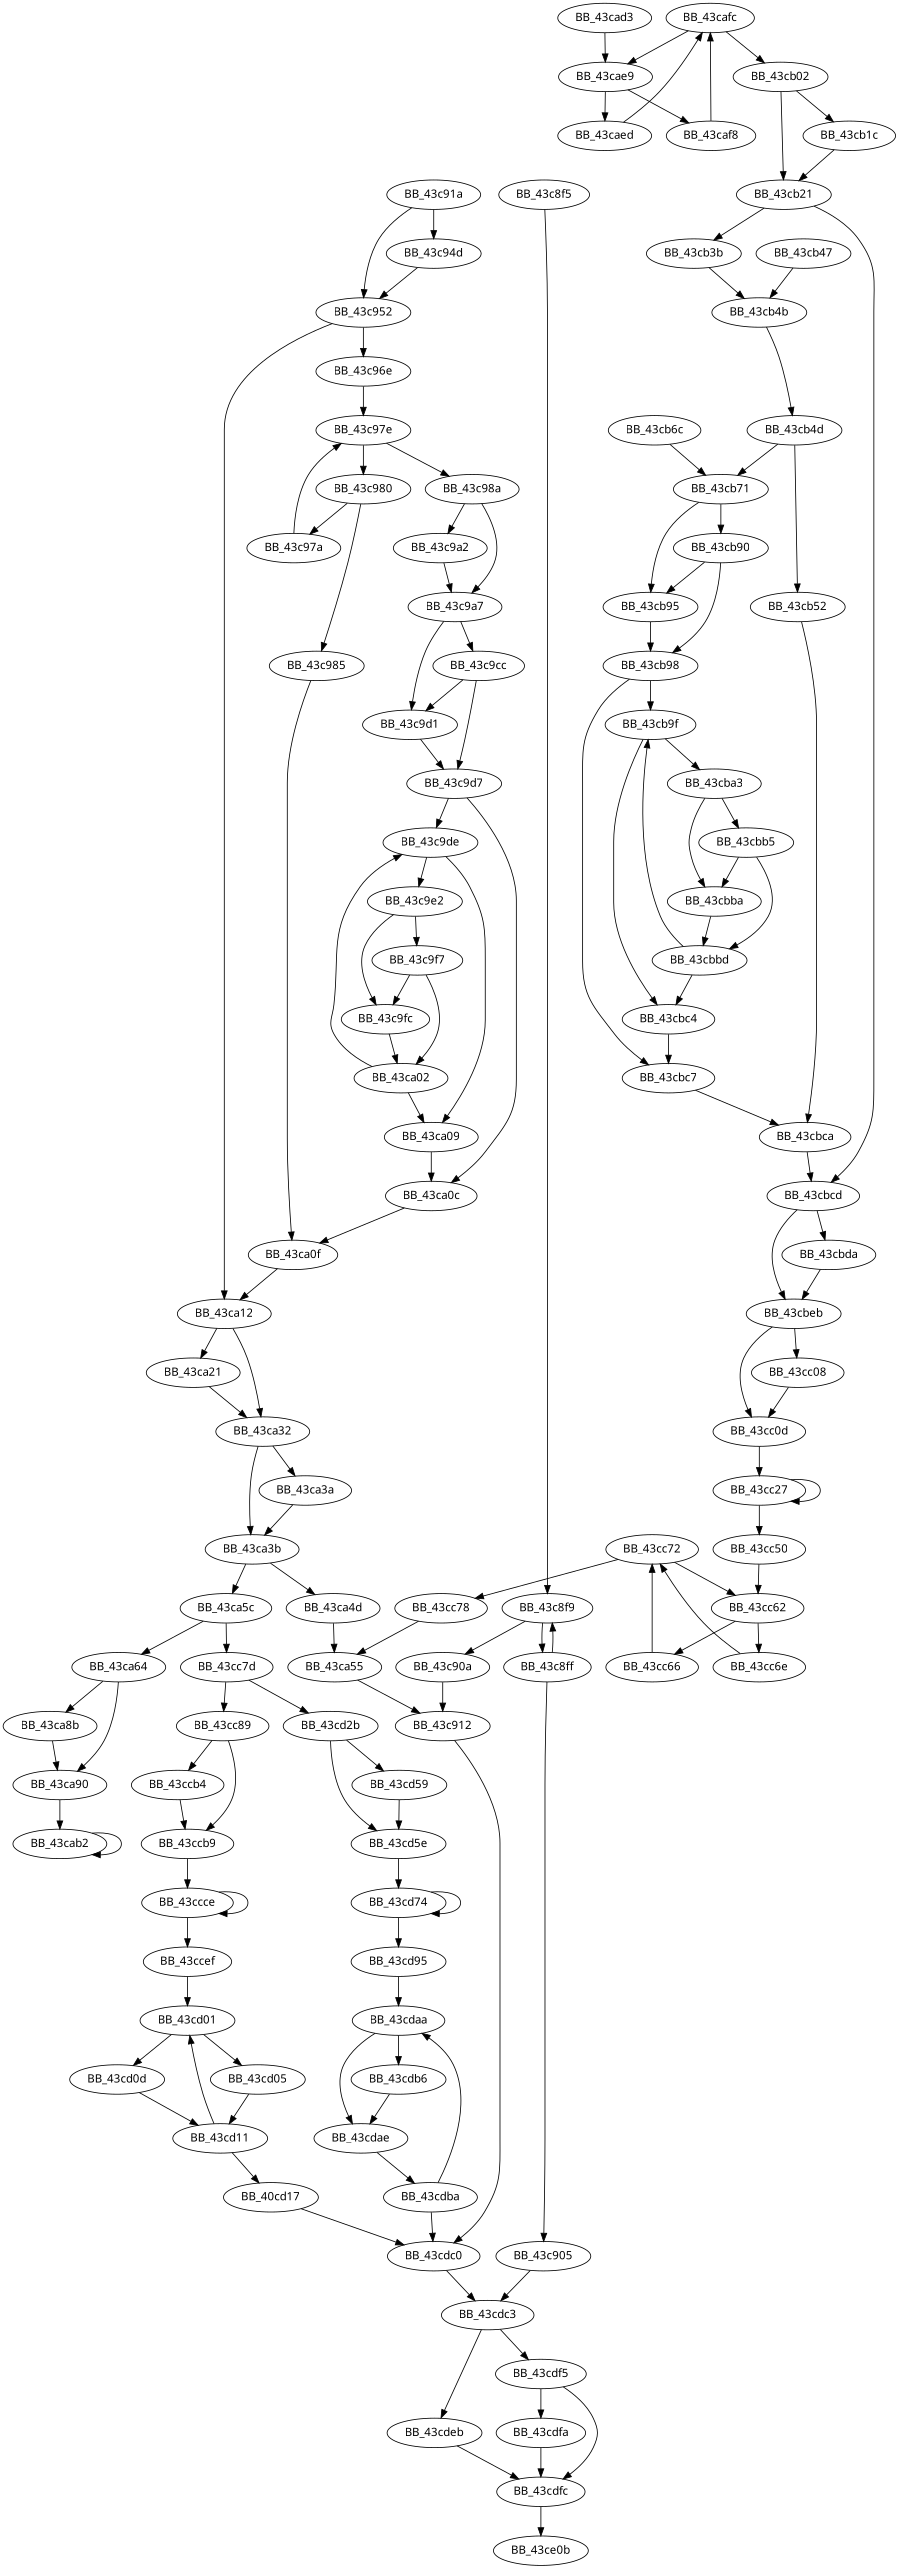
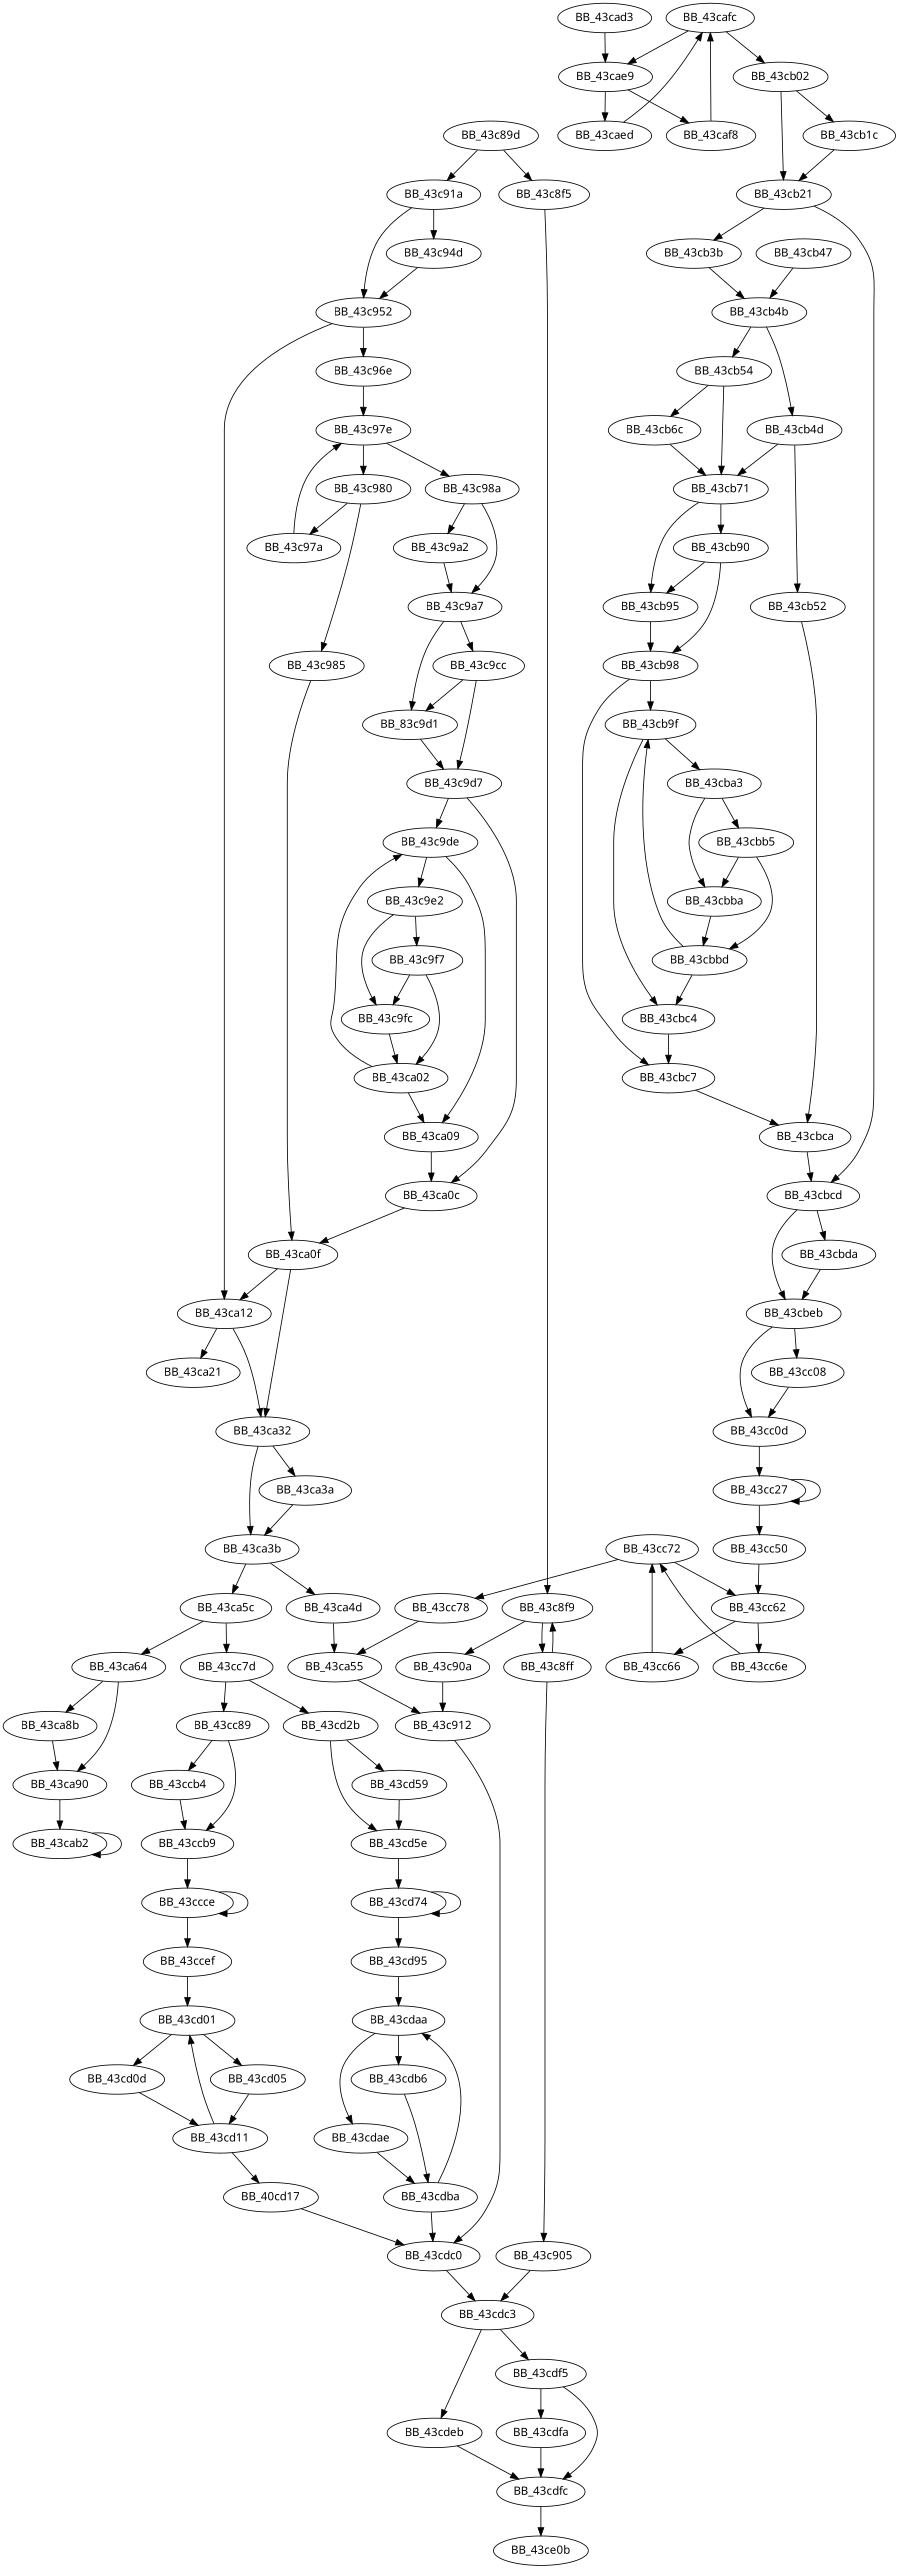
node "BB_43c89d": added
node "BB_43cb54": added
node "BB_43c9d1": label "BB_43c9d1" -> "BB_83c9d1"
edge "BB_43ca21" -> "BB_43ca32": now "BB_43ca0f" -> "BB_43ca32"
edge "BB_43cdb6" -> "BB_43cdae": now "BB_43cdb6" -> "BB_43cdba"
